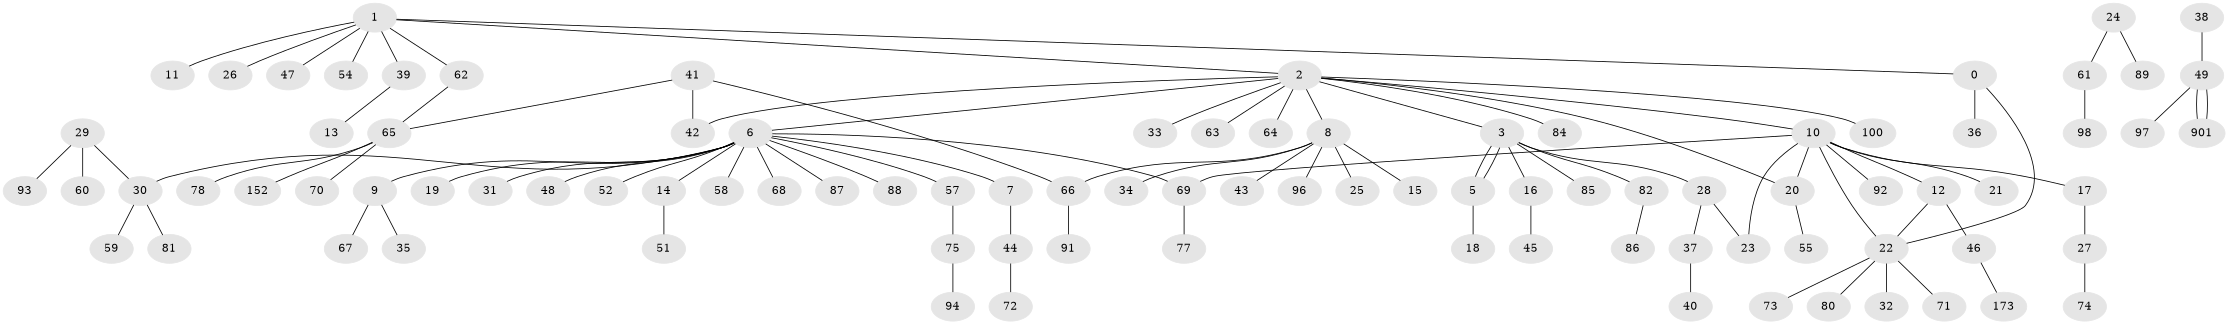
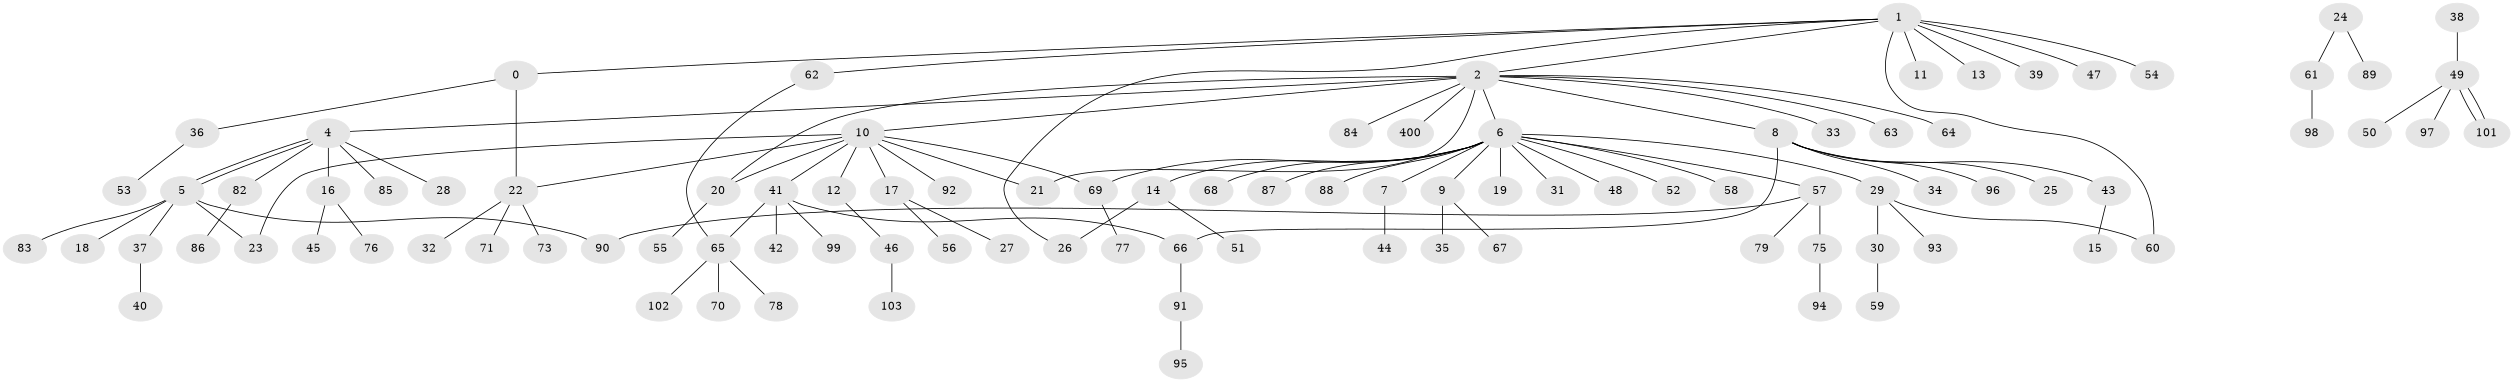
edge "2" -- "42": now "2" -- "21"
edge "39" -- "13": now "1" -- "13"
edge "1" -- "60": added
node "3": label "3" -> "4"
node "100": label "100" -> "400"
node "901": label "901" -> "101"
node "50": added
edge "8" -- "15": now "43" -- "15"
edge "6" -- "30": now "6" -- "29"
edge "10" -- "41": added
node "53": added
node "152": label "152" -> "102"
edge "14" -- "26": added
edge "28" -- "37": now "5" -- "37"
edge "28" -- "23": now "5" -- "23"
edge "12" -- "22": removed
node "83": added
node "81": removed
node "76": added
node "90": added
node "99": added
node "56": added
node "79": added
node "72": removed
node "80": removed
node "173": label "173" -> "103"
node "74": removed
node "95": added
